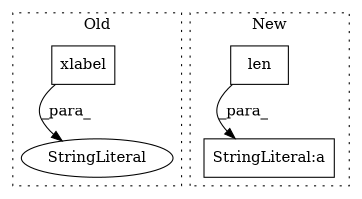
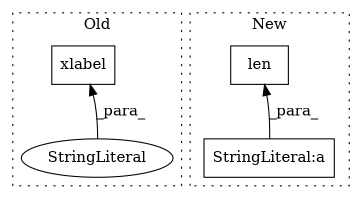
edge "len" -> "StringLiteral:a": reversed
edge "xlabel" -> "StringLiteral": reversed
